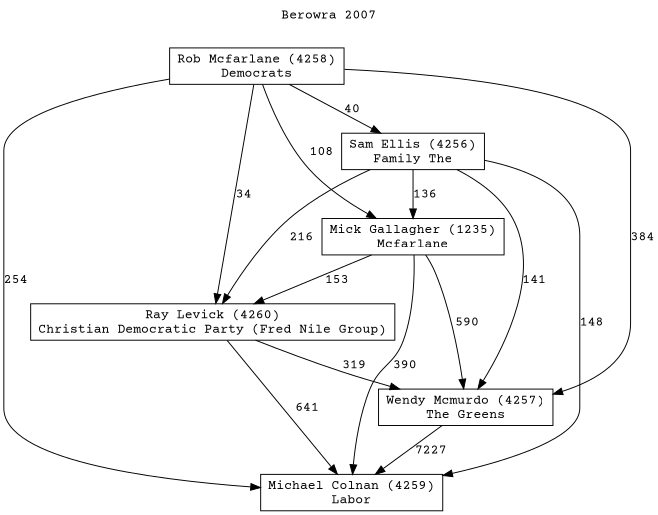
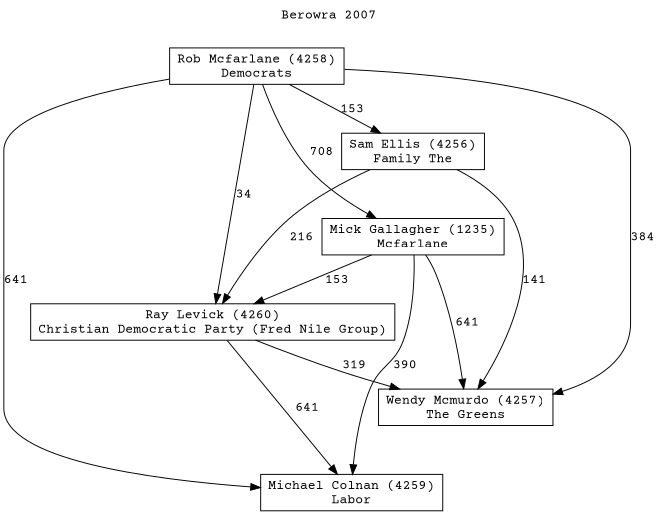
edge "Rob Mcfarlane (4258) Democrats" -> "Sam Ellis (4256) Family The": label "40" -> "153"
edge "Rob Mcfarlane (4258) Democrats" -> "Mick Gallagher (1235) Mcfarlane": label "108" -> "708"
edge "Sam Ellis (4256) Family The" -> "Mick Gallagher (1235) Mcfarlane": removed, label "136"
edge "Rob Mcfarlane (4258) Democrats" -> "Michael Colnan (4259) Labor": label "254" -> "641"
edge "Mick Gallagher (1235) Mcfarlane" -> "Wendy Mcmurdo (4257) The Greens": label "590" -> "641"
edge "Sam Ellis (4256) Family The" -> "Michael Colnan (4259) Labor": removed, label "148"
edge "Wendy Mcmurdo (4257) The Greens" -> "Michael Colnan (4259) Labor": removed, label "7227"
